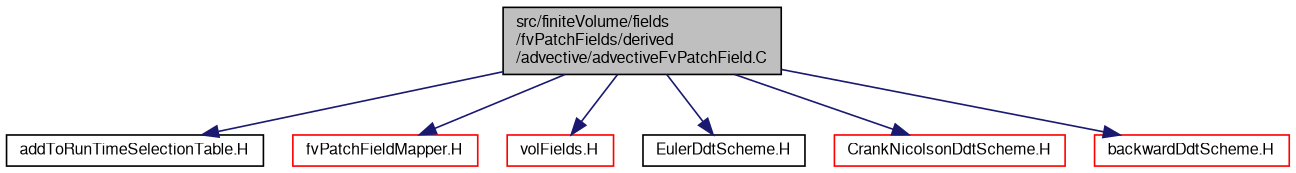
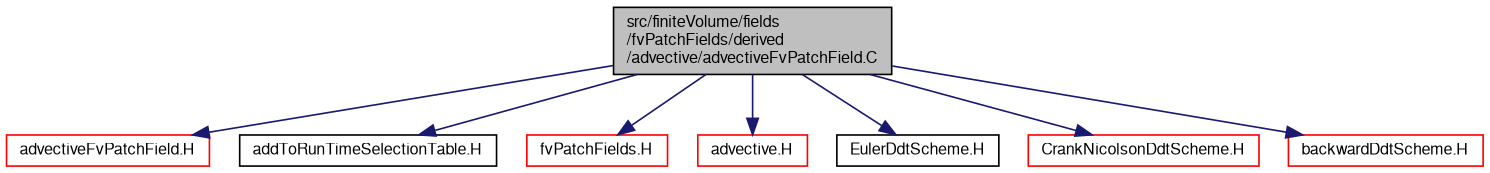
node "advectiveFvPatchField.H": added
node "fvPatchFieldMapper.H": label "fvPatchFieldMapper.H" -> "fvPatchFields.H"
node "volFields.H": label "volFields.H" -> "advective.H"
